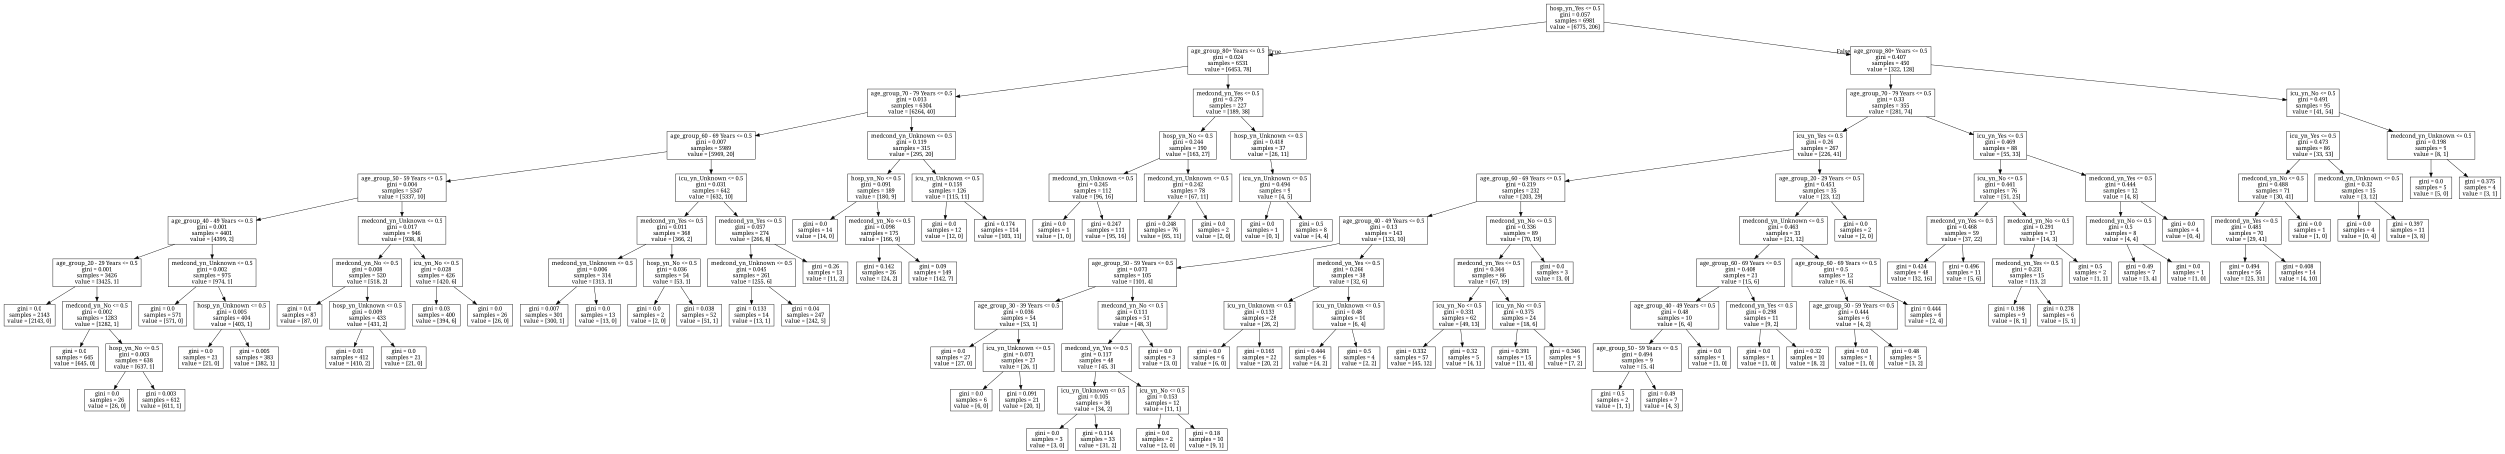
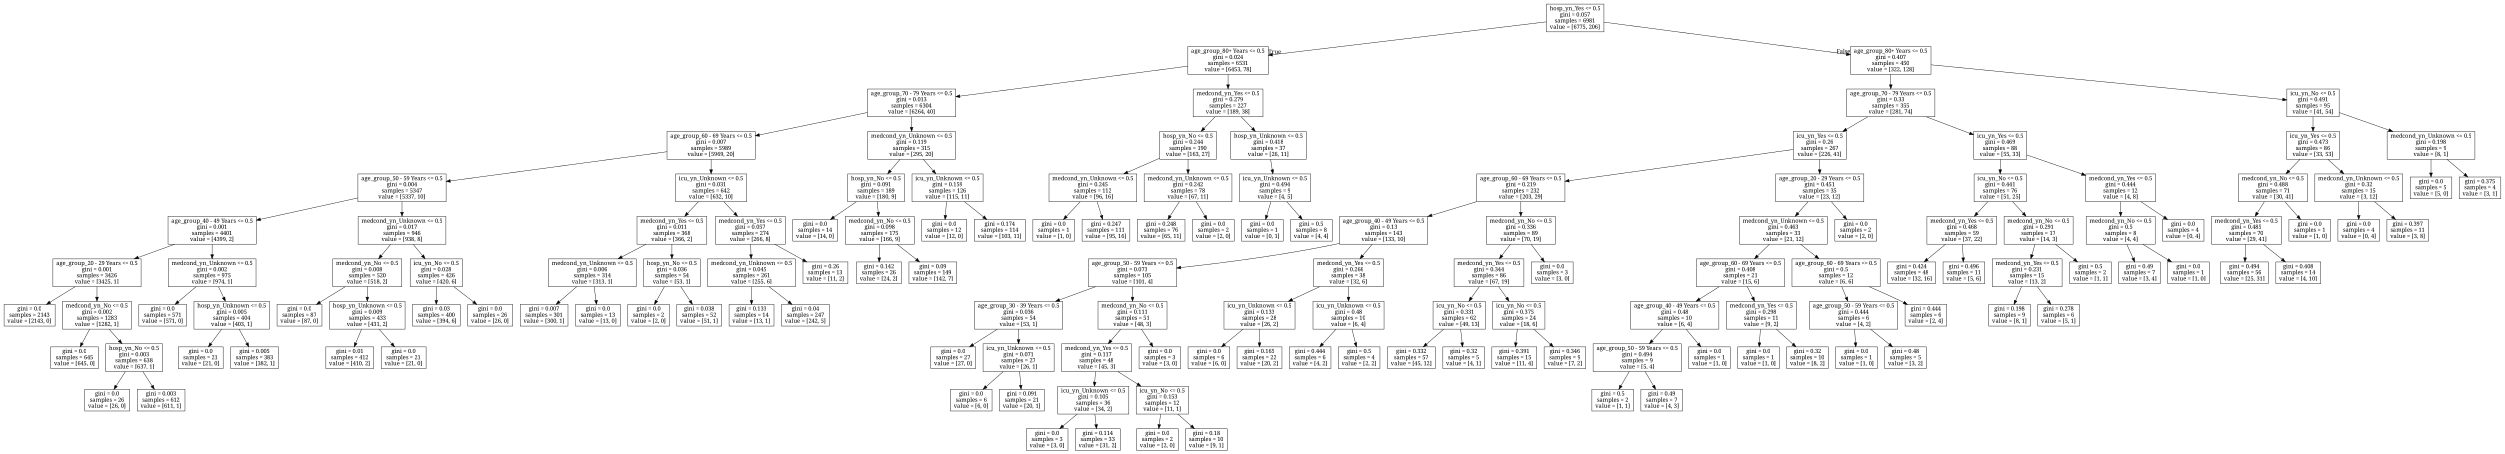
edge "icu_yn_No <= 0.5 gini = 0.491 samples = 95 value = [41, 54]" -> "icu_yn_Yes <= 0.5 gini = 0.473 samples = 86 value = [33, 53]": added
